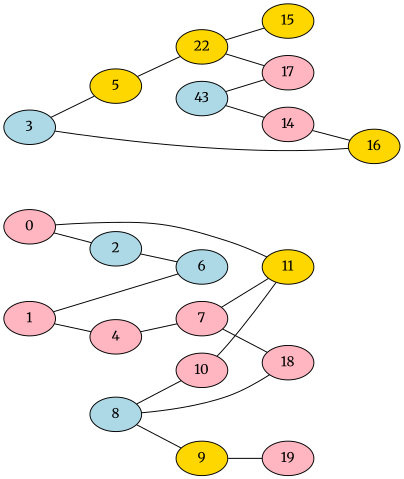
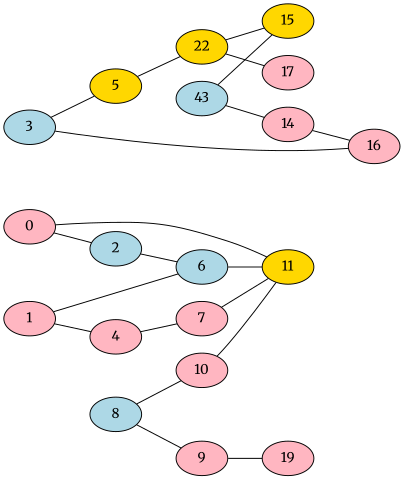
edge "17" -- "43": now "15" -- "43"
node "16": fillcolor gold -> lightpink
edge "6" -- "11": added
node "18": removed
node "9": fillcolor gold -> lightpink
